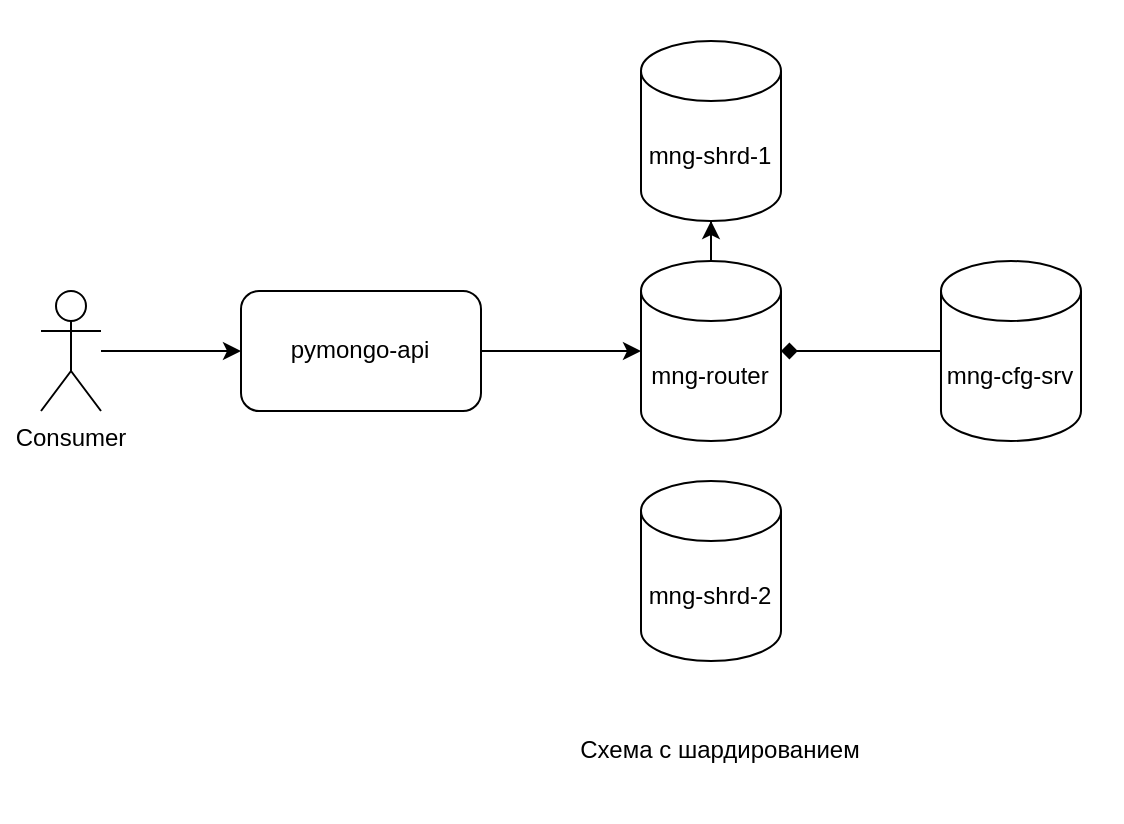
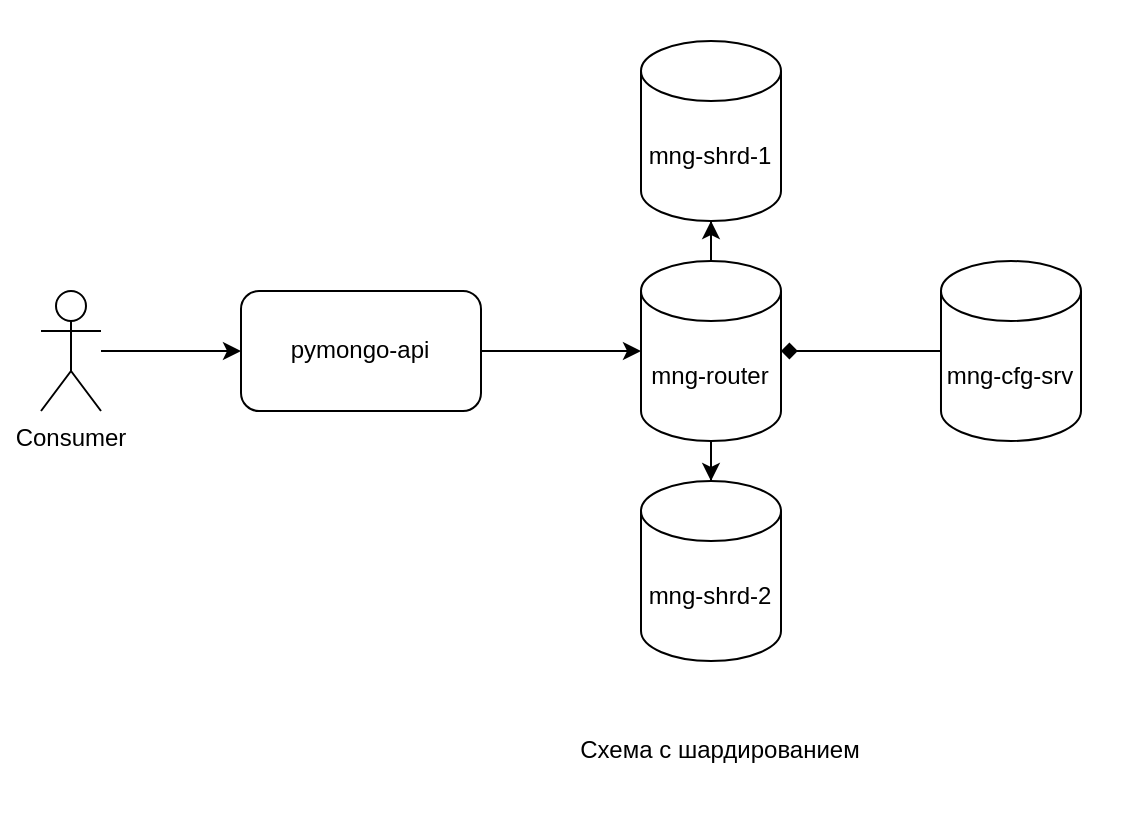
edge "mng-router" -> "mng-shrd-2": added
